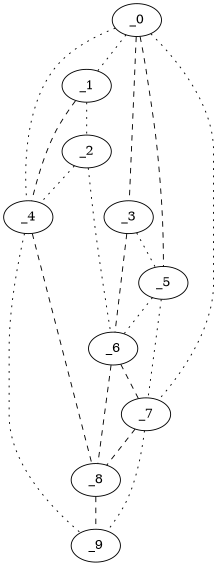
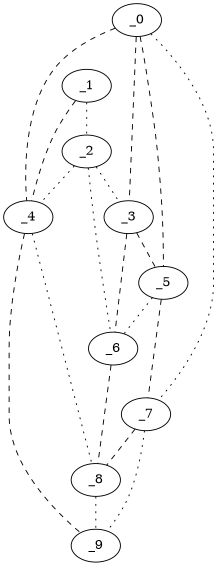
edge "_0" -- "_1": removed
edge "_0" -- "_4": style dotted -> dashed
edge "_2" -- "_3": added
edge "_3" -- "_5": style dotted -> dashed
edge "_4" -- "_8": style dashed -> dotted
edge "_5" -- "_7": style dotted -> dashed
edge "_6" -- "_7": removed
edge "_4" -- "_9": style dotted -> dashed
edge "_8" -- "_9": style dashed -> dotted
